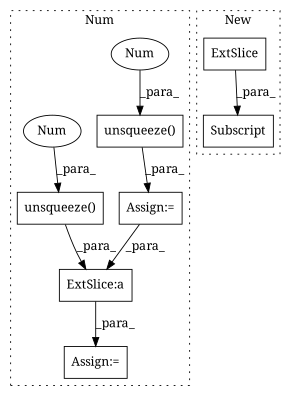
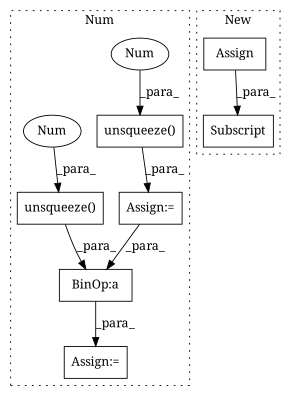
node "ExtSlice": label "ExtSlice" -> "Assign"
node "ExtSlice:a": label "ExtSlice:a" -> "BinOp:a"
